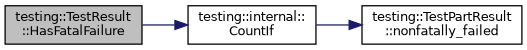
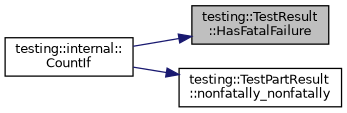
edge "testing::TestResult ::HasFatalFailure" -> "testing::internal:: CountIf": reversed
node "testing::TestPartResult ::nonfatally_failed": label "testing::TestPartResult ::nonfatally_failed" -> "testing::TestPartResult ::nonfatally_nonfatally"
